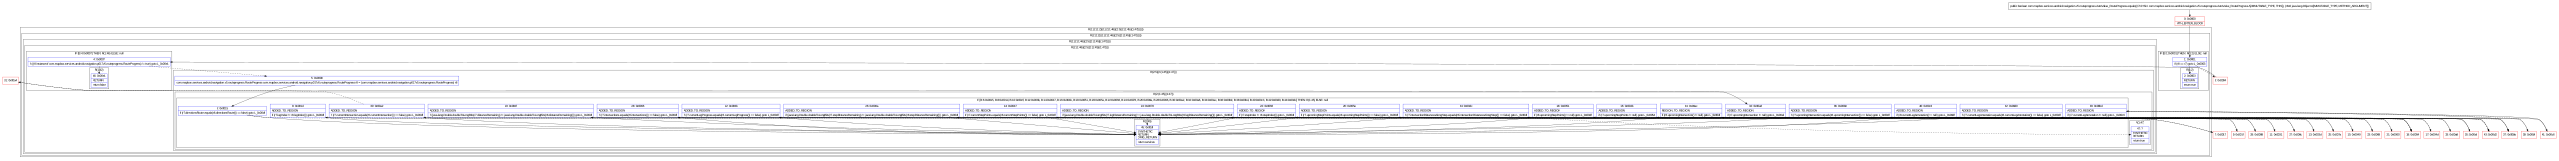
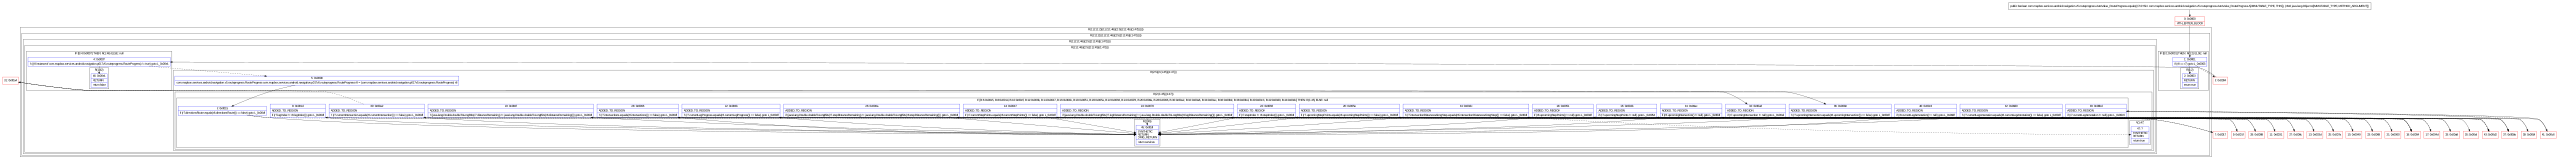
node "34: 0x00ac": text "REGION_TO_REGION" -> "ADDED_TO_REGION"
edge "35: 0x00af" -> "36: 0x00b9": now "31: 0x00a4" -> "36: 0x00b9"
